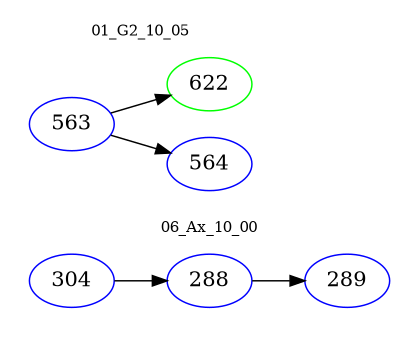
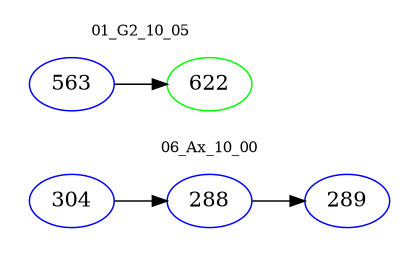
node "564": removed
